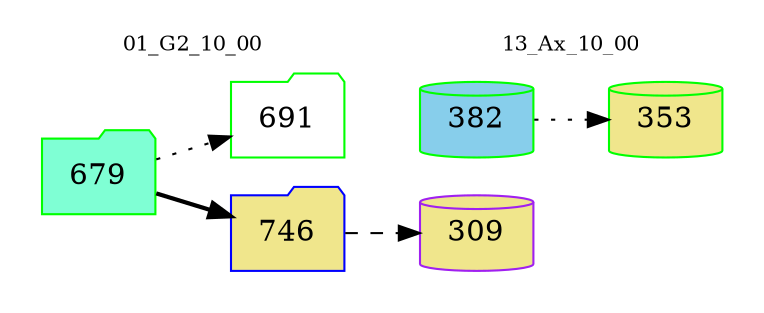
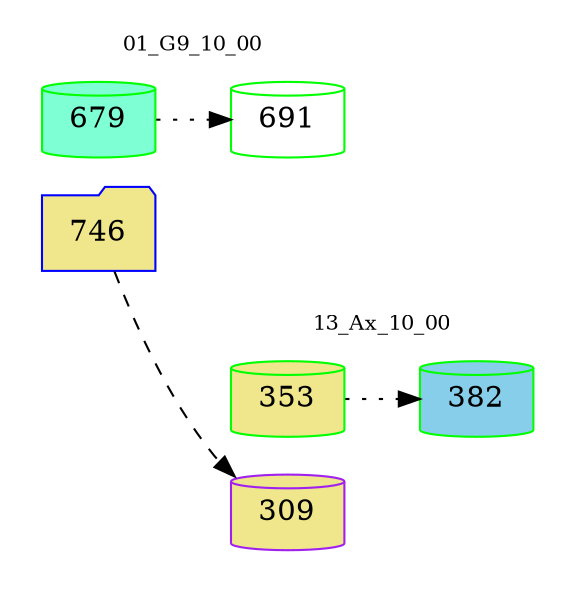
cluster "01_G2_10_00": label "01_G2_10_00" -> "01_G9_10_00"
node "691": shape folder -> cylinder
edge "382" -> "353": reversed
node "679": shape folder -> cylinder
edge "679" -> "746": removed
